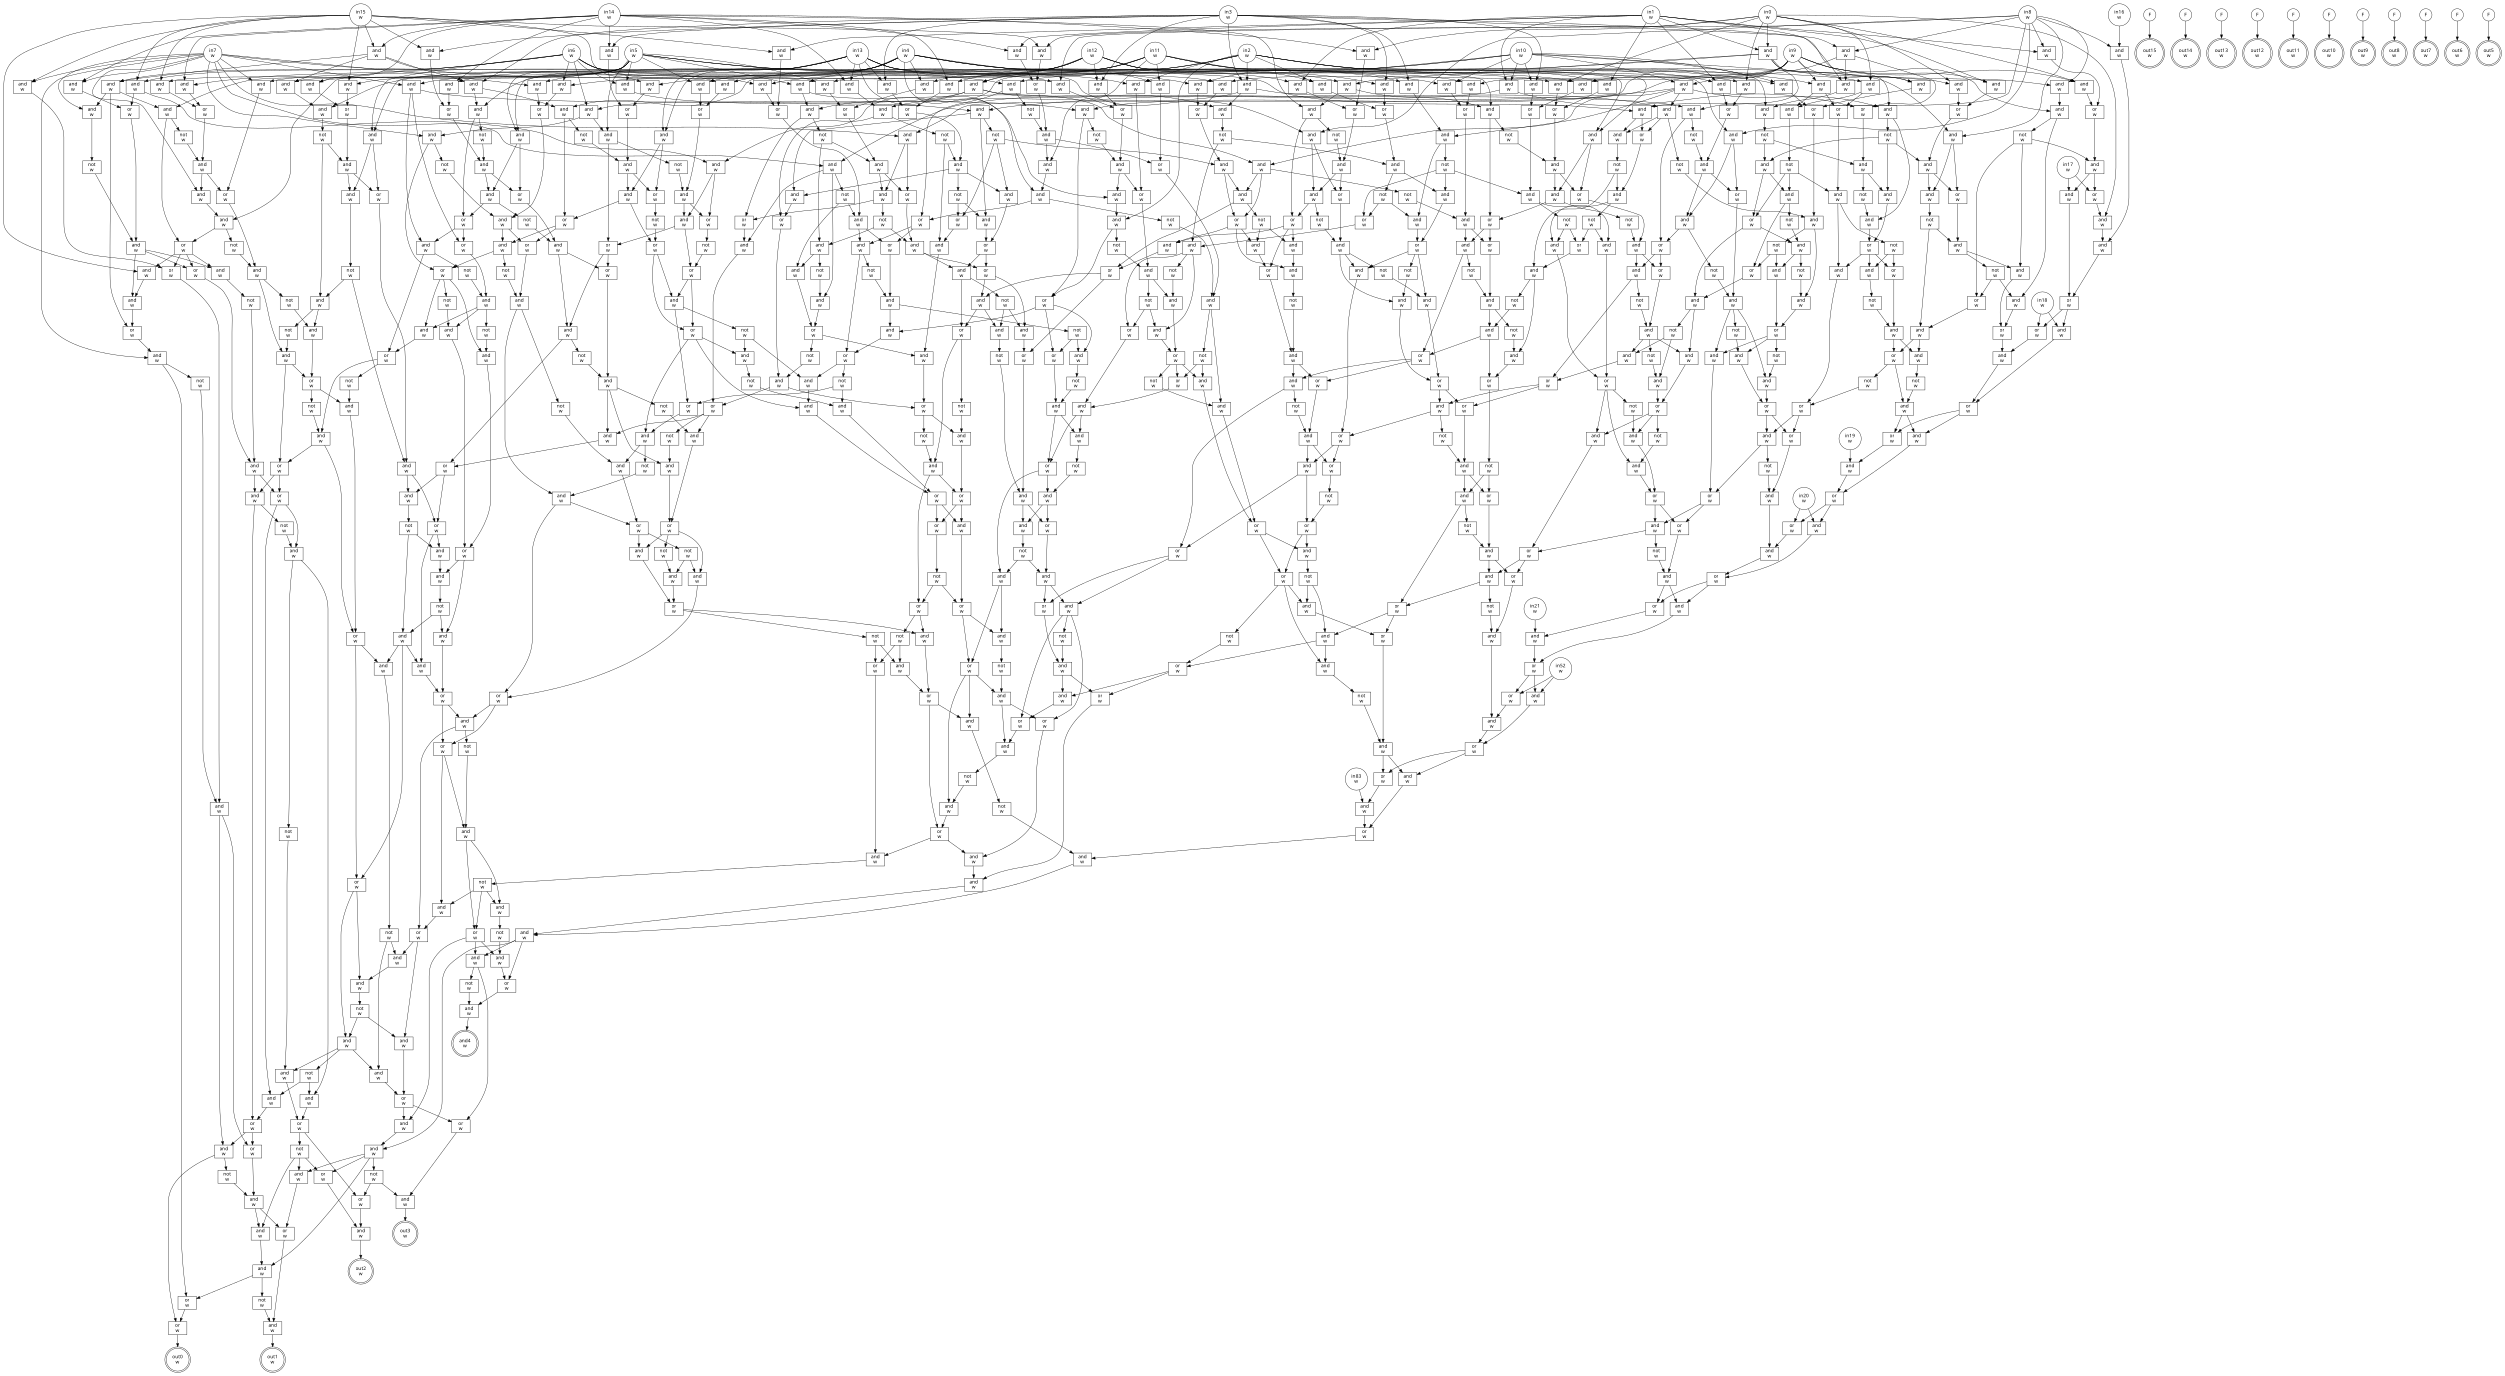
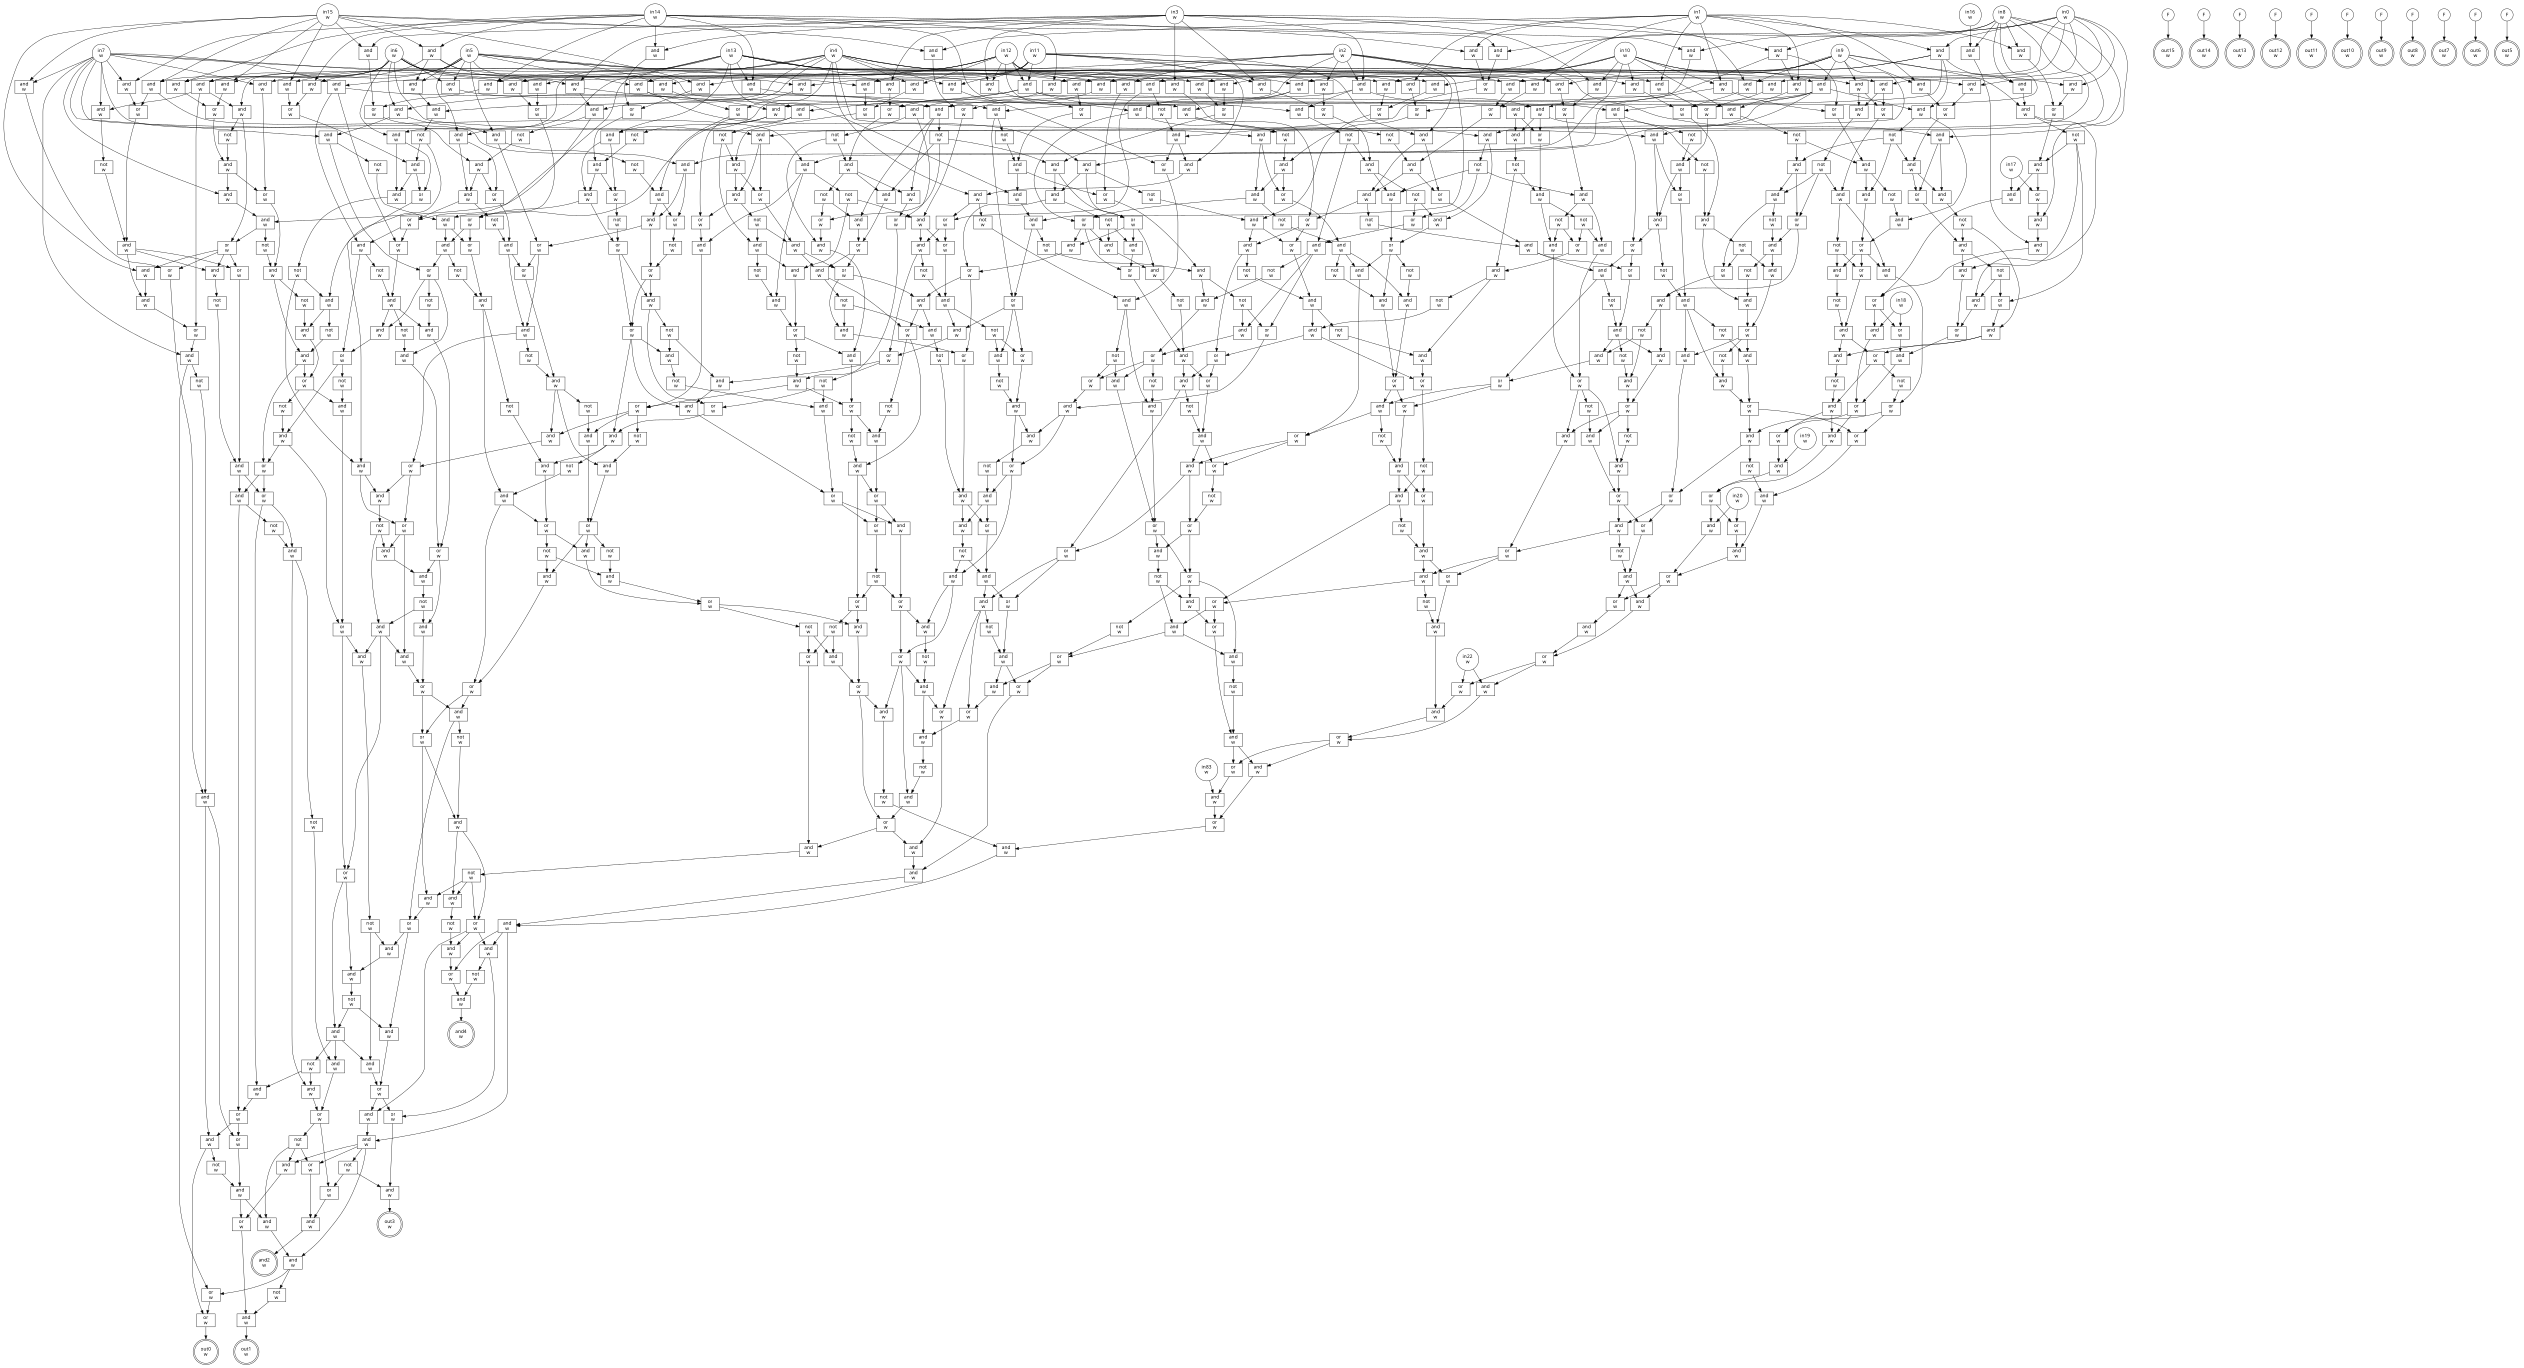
node "in21 w": removed
node "in52 w": label "in52 w" -> "in22 w"
node "out2 w": label "out2 w" -> "and2 w"
